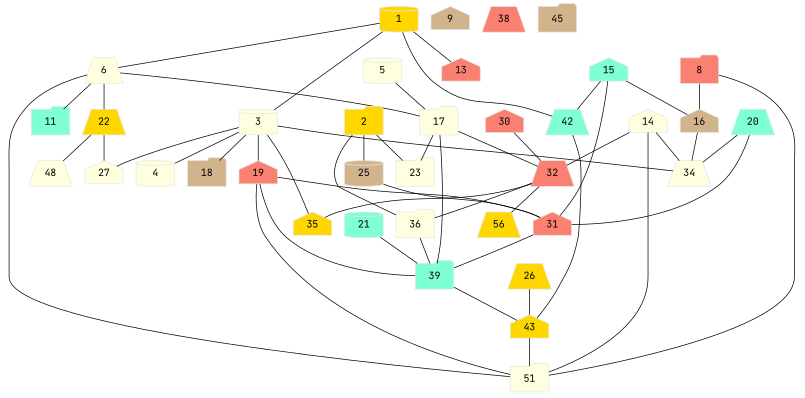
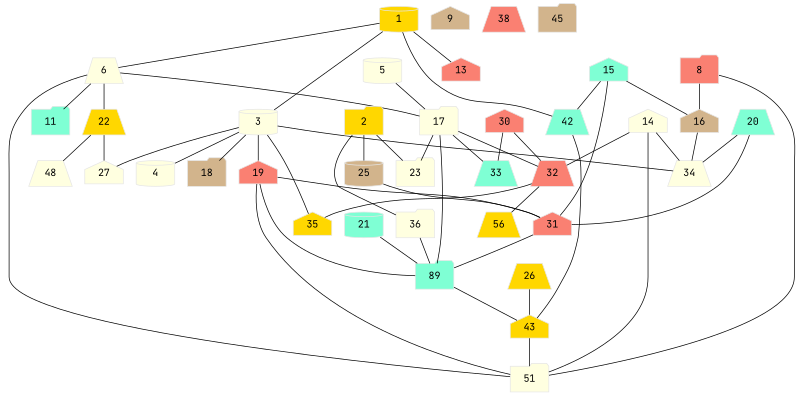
node "33": added
edge "32" -- "36": removed
node "39": label "39" -> "89"
